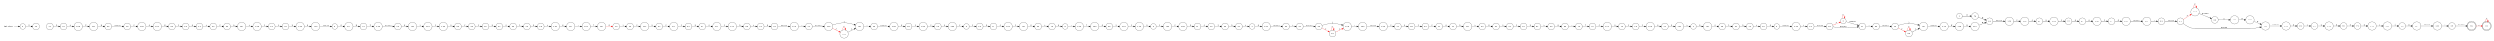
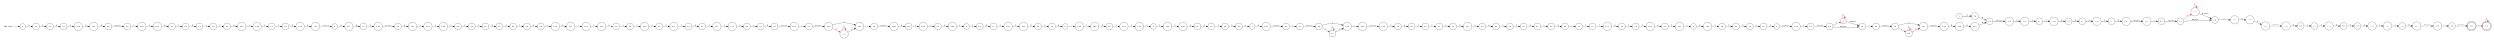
edge "78" -> "64": color black -> red
edge "73" -> "77": added, label "P"
edge "11" -> "141": now "11" -> "66"
edge "61" -> "158": color red -> black
